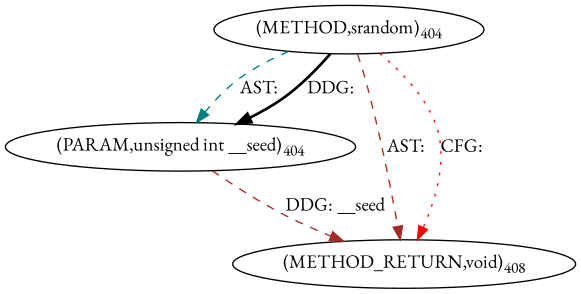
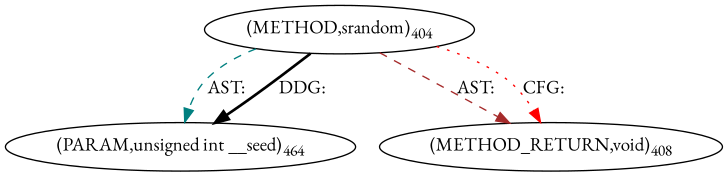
node "(PARAM,unsigned int __seed)": text "404" -> "464"
edge "(PARAM,unsigned int __seed)" -> "(METHOD_RETURN,void)": removed, label "DDG: __seed"
